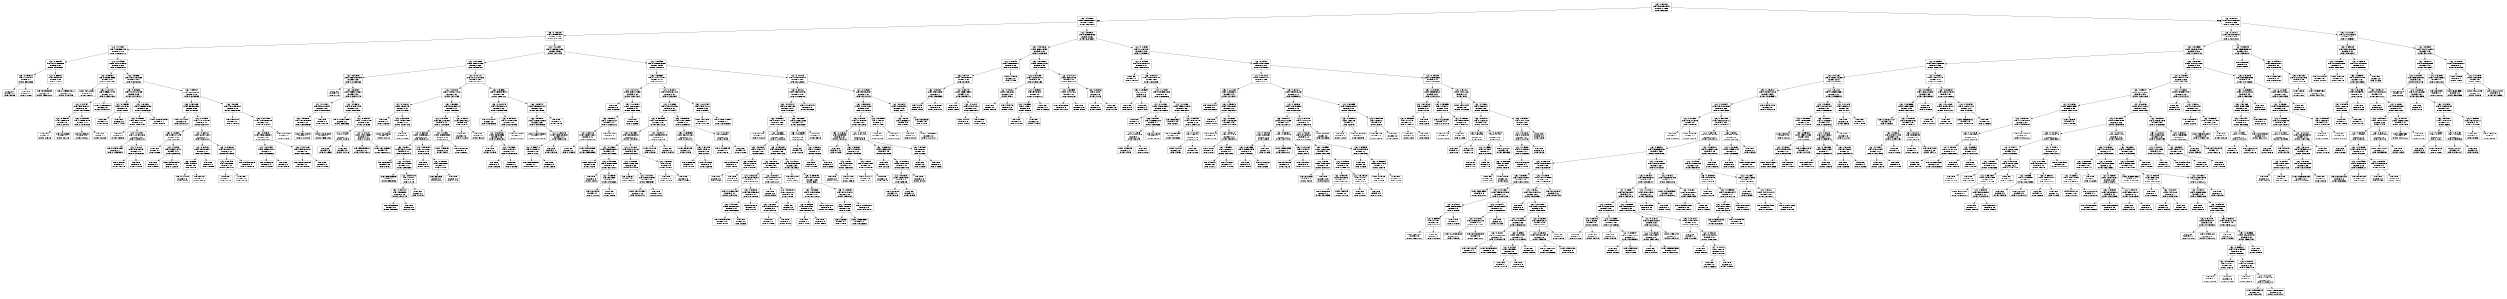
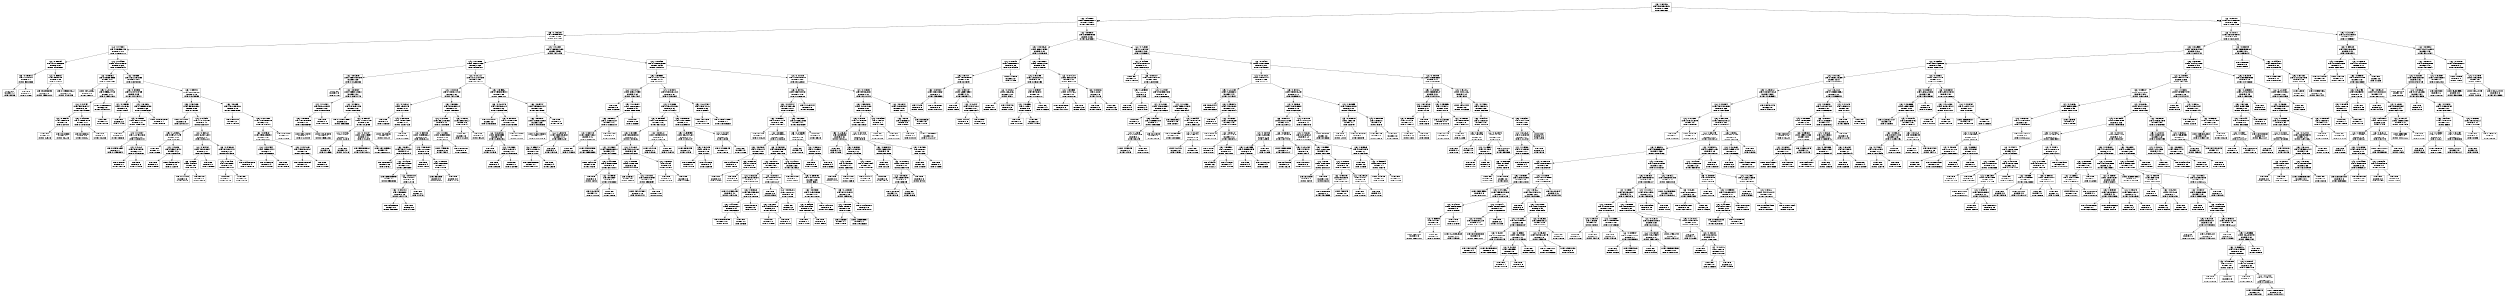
edge "X[7] <= 1.5858 mse = 62669.04 samples = 5 value = 615.4" -> "mse = 0.0 samples = 2 value = 922.0": now "mse = 17050.8889 samples = 3 value = 1445.6667" -> "mse = 0.0 samples = 2 value = 922.0"
